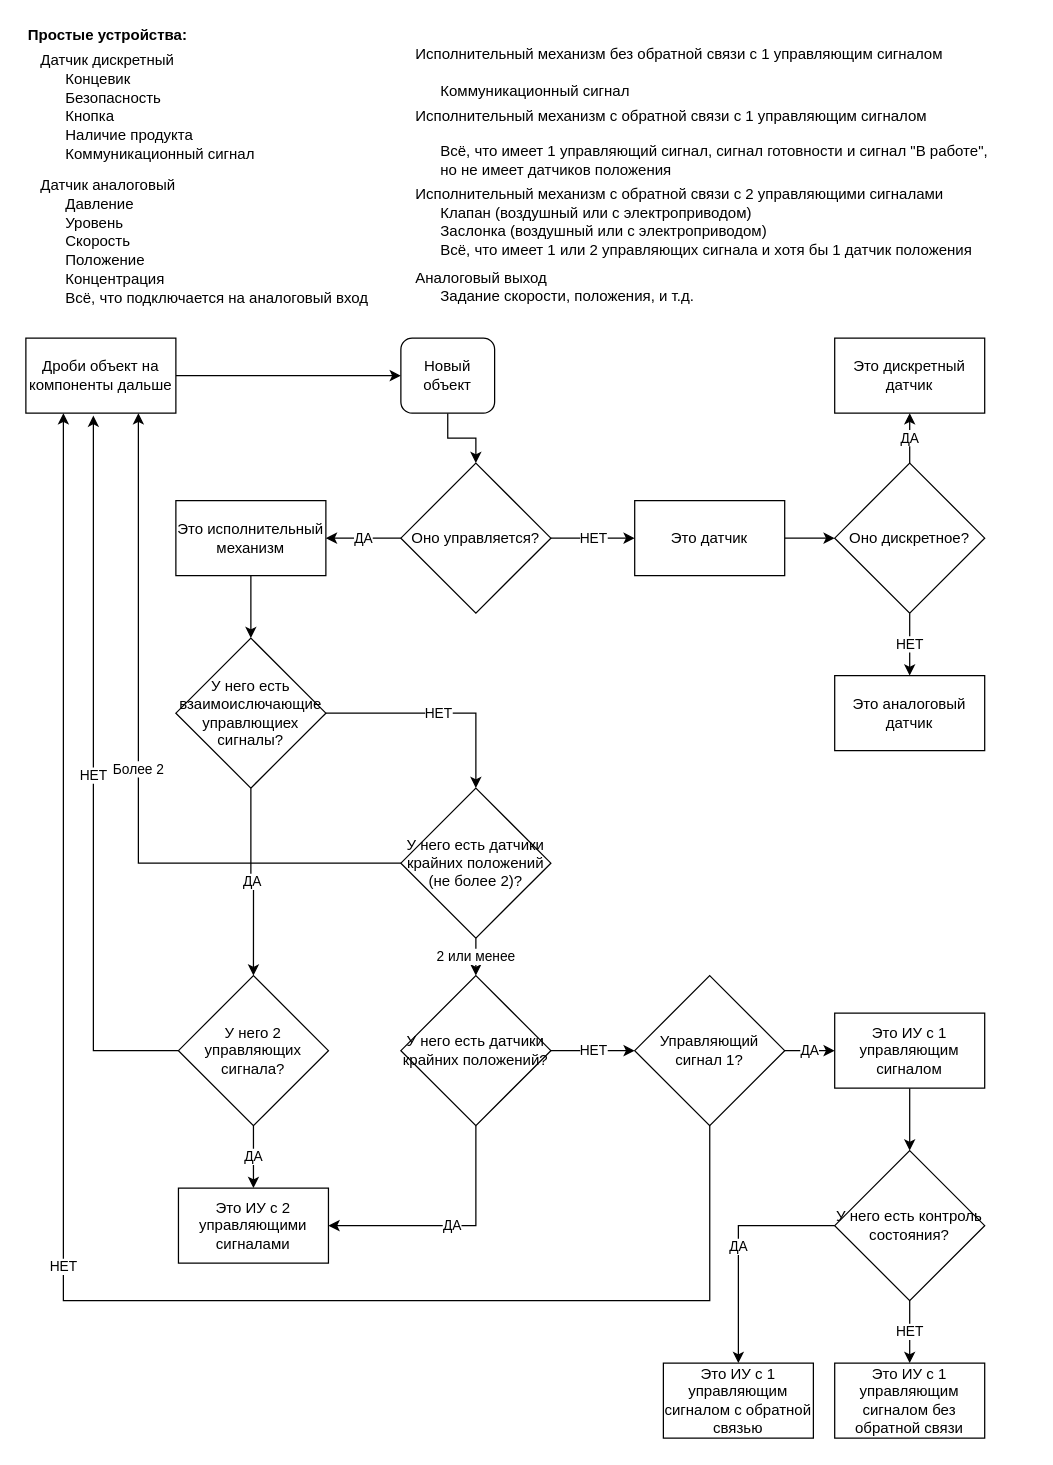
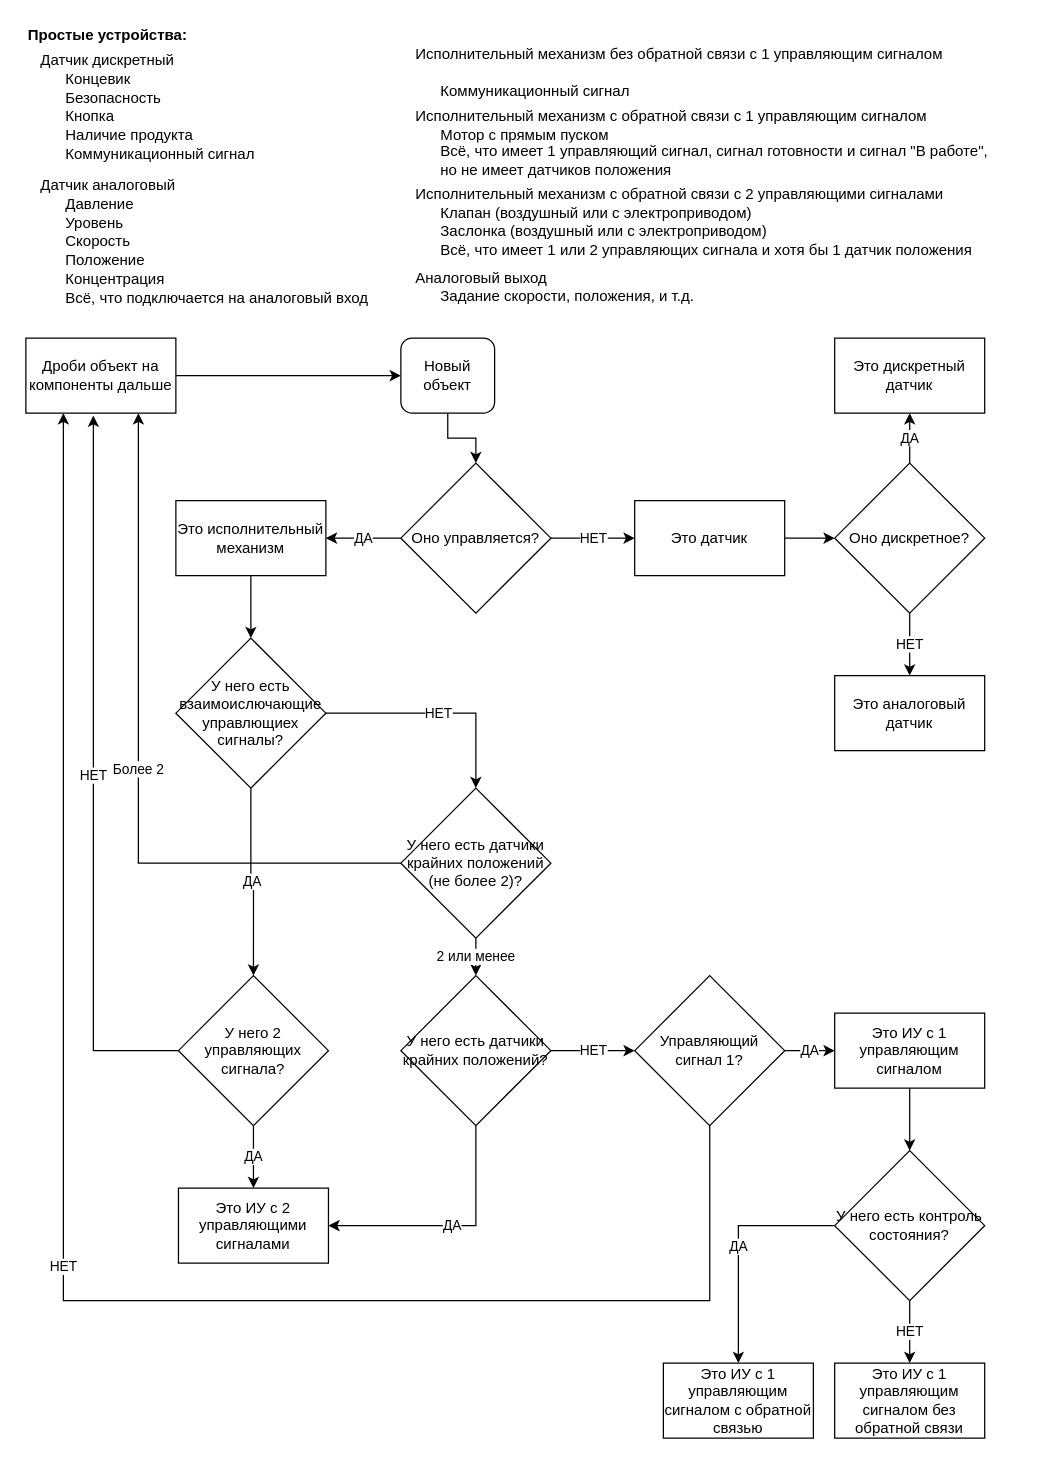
node "Мотор с прямым пуском": added
